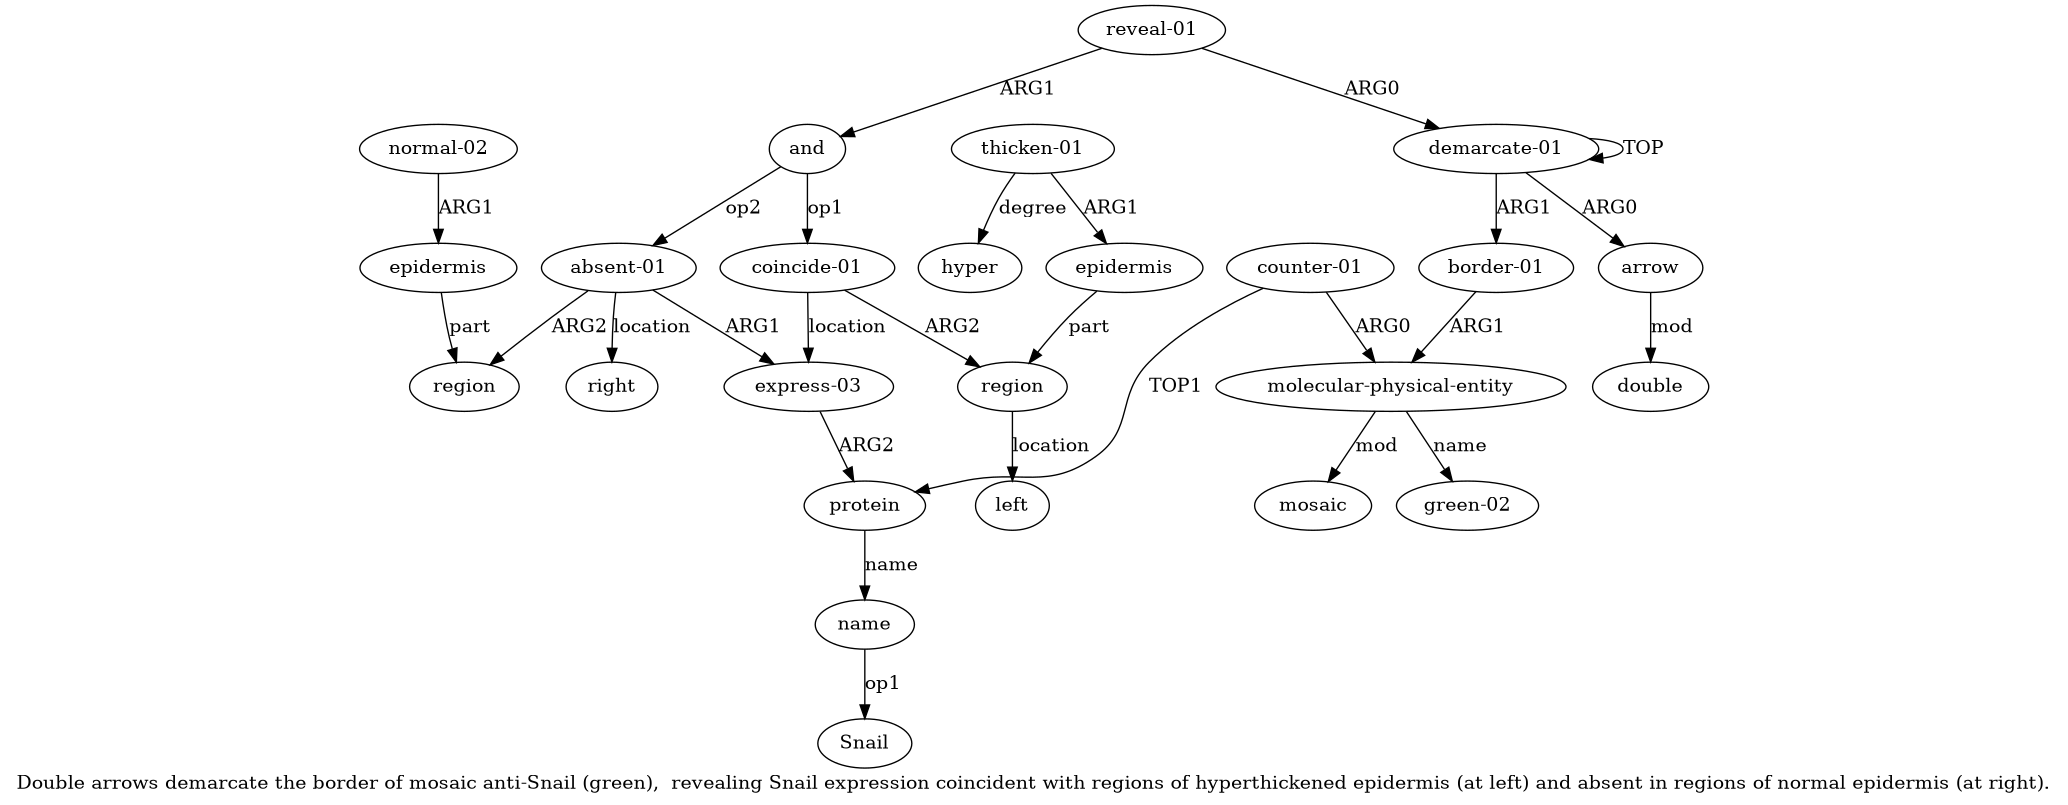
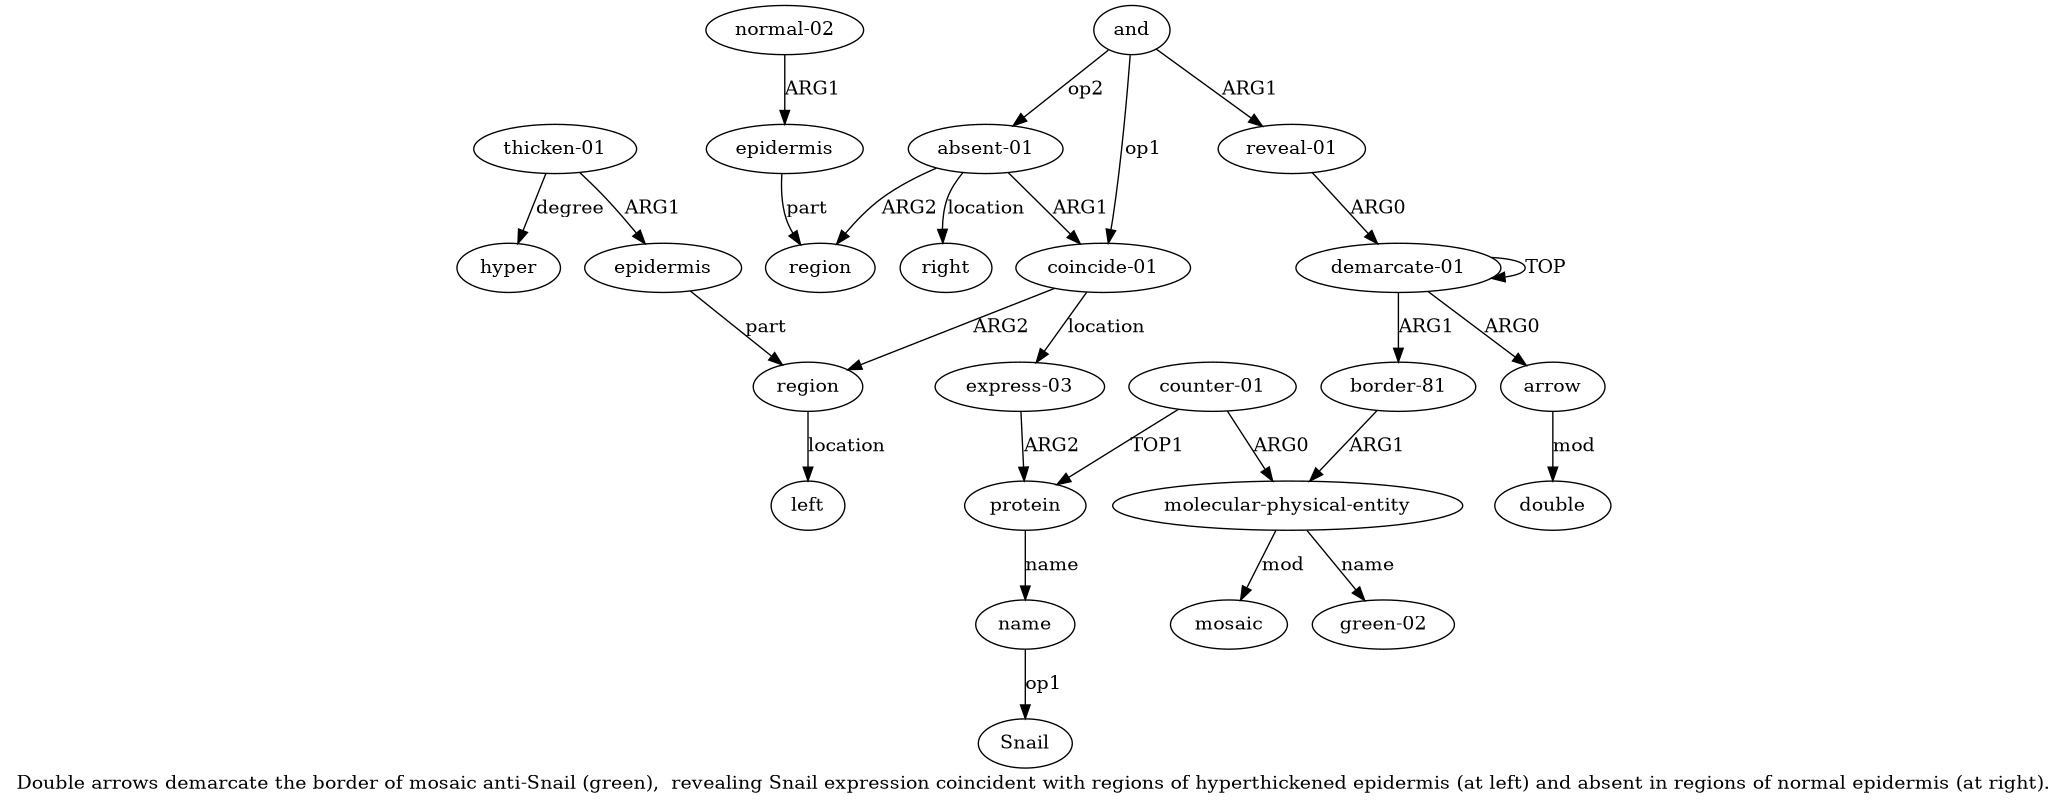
edge "reveal-01" -> "and": reversed
node "border-01": label "border-01" -> "border-81"
edge "absent-01" -> "express-03": now "absent-01" -> "coincide-01"
